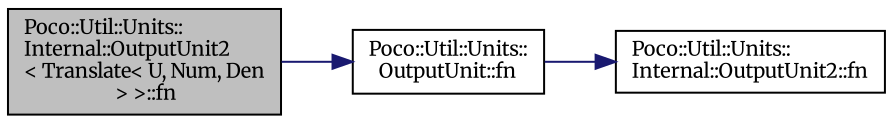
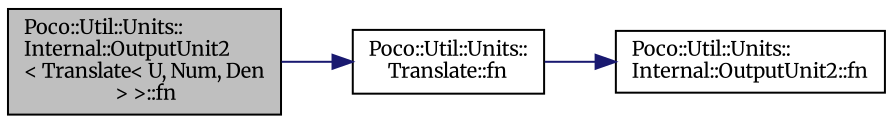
node "Poco::Util::Units:: OutputUnit::fn": label "Poco::Util::Units:: OutputUnit::fn" -> "Poco::Util::Units:: Translate::fn"
